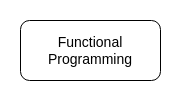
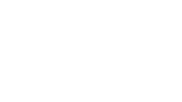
node "Functional Programming": removed
